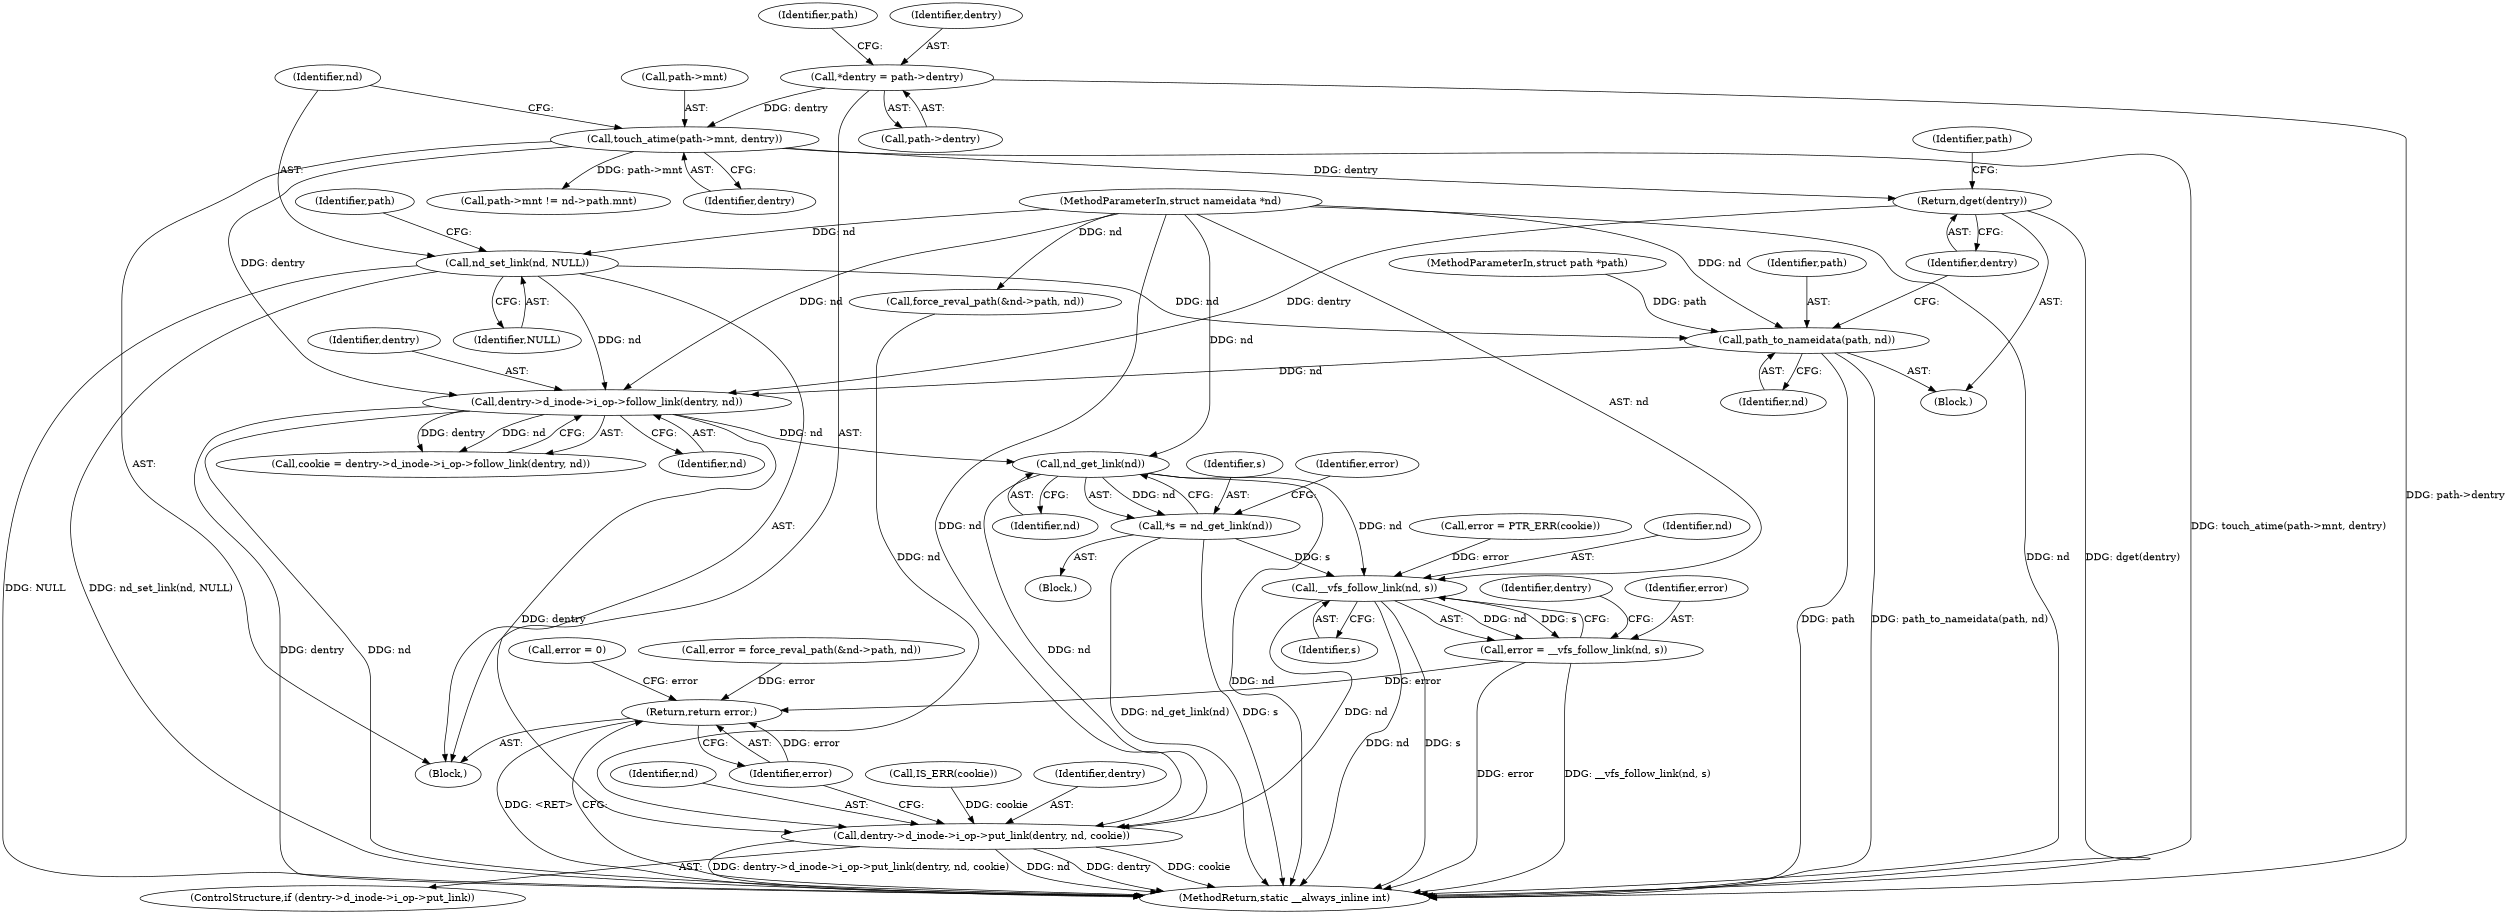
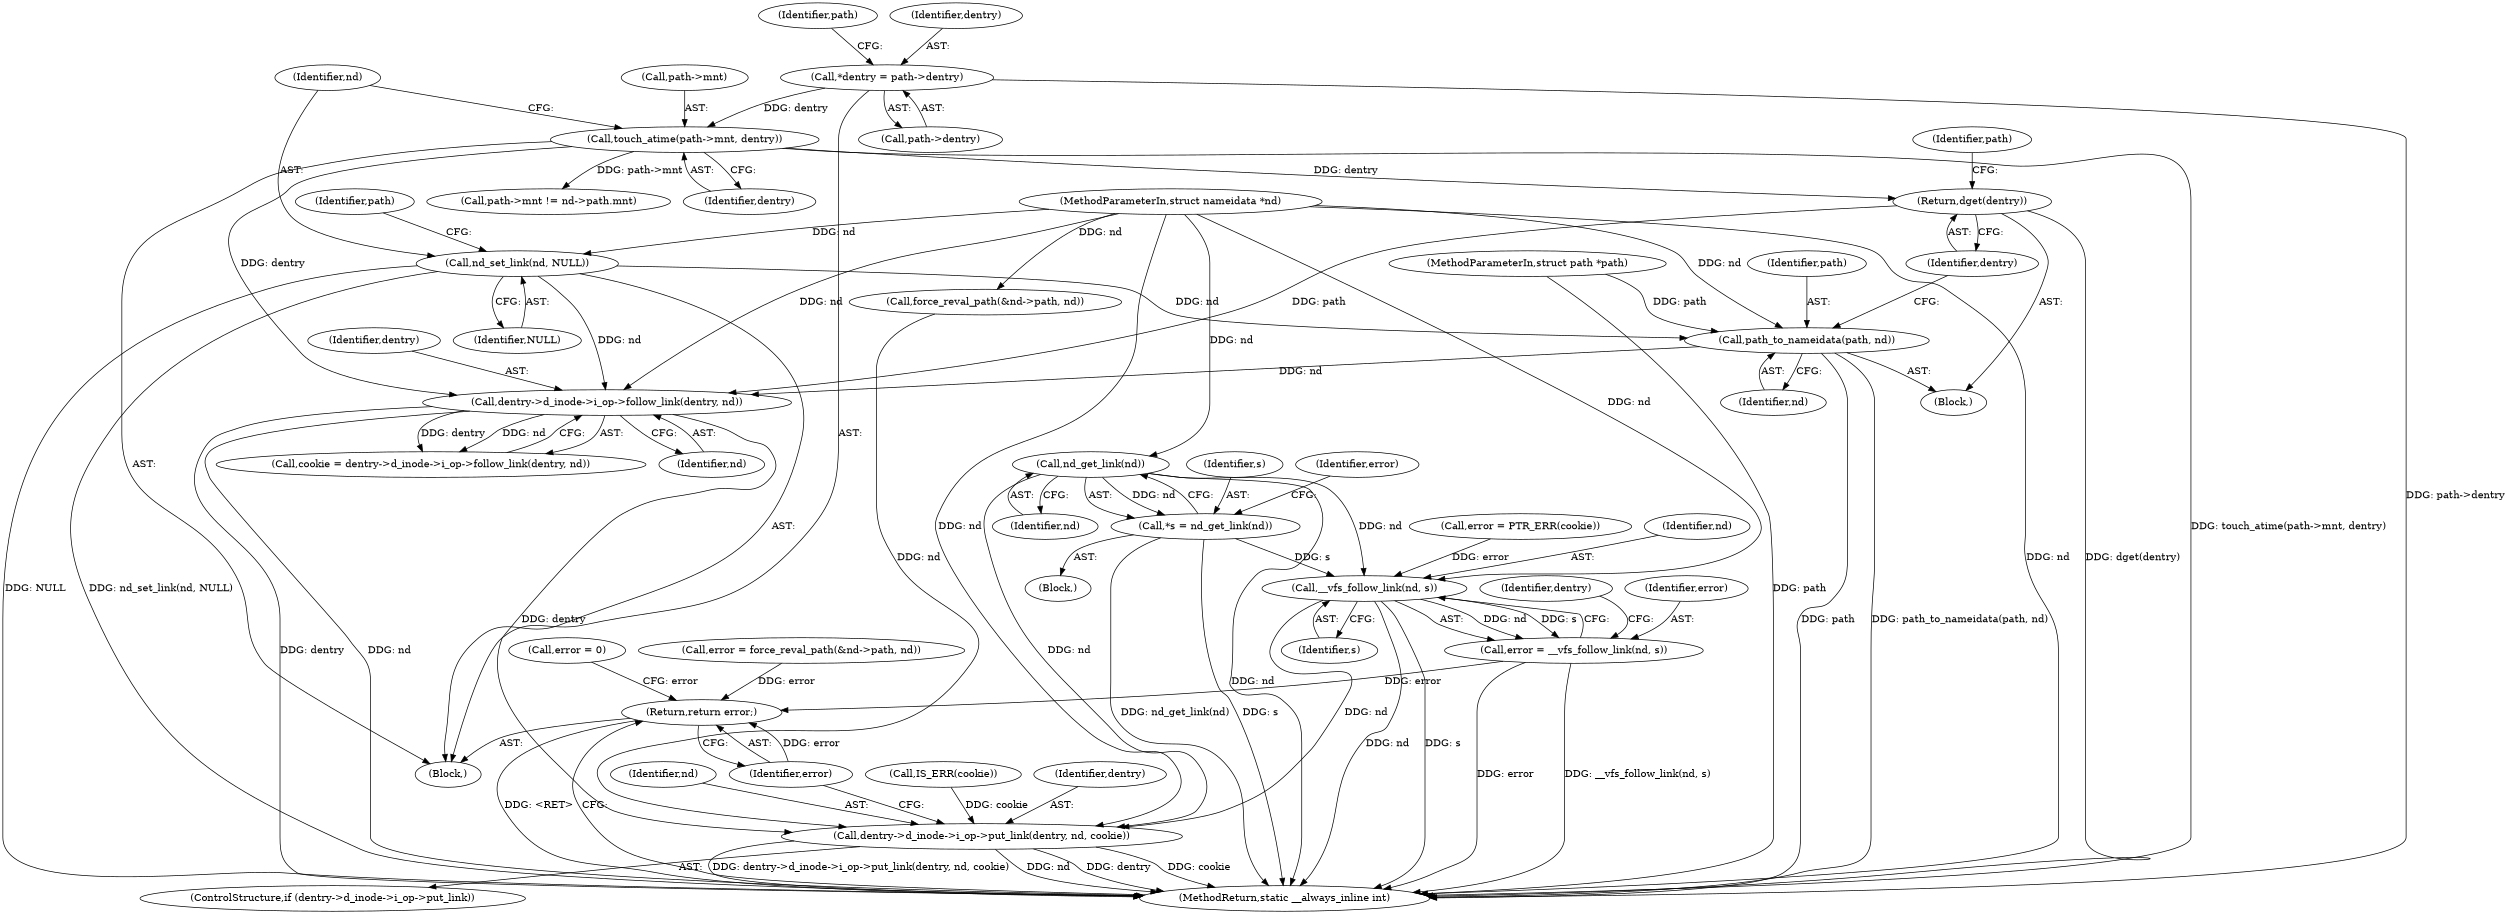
edge "(Return,dget(dentry))" -> "(Call,dentry->d_inode->i_op->follow_link(dentry, nd))": label "DDG: dentry" -> "DDG: path"
edge "(MethodParameterIn,struct nameidata *nd)" -> "(Call,__vfs_follow_link(nd, s))": label "AST: nd" -> "DDG: nd"
edge "(Call,dentry->d_inode->i_op->follow_link(dentry, nd))" -> "(Call,nd_get_link(nd))": removed, label "DDG: nd"
edge "(MethodParameterIn,struct path *path)" -> "(MethodReturn,static __always_inline int)": added, label "DDG: path"
